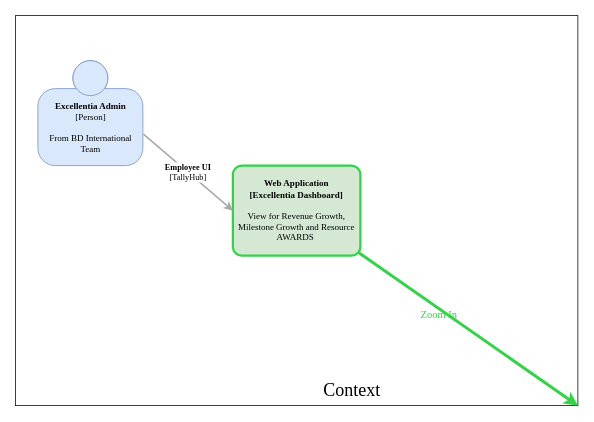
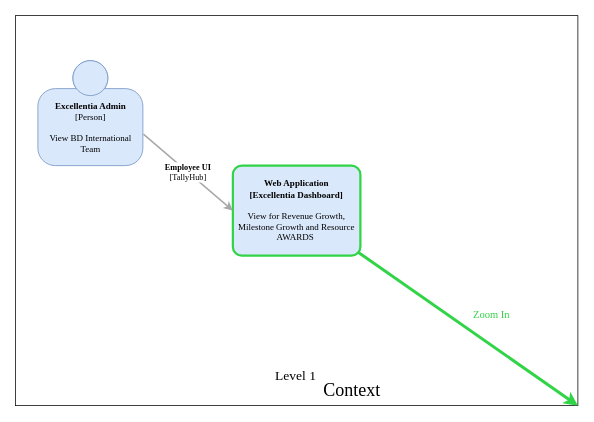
node "Excellentia Admin [Person] From BD International Team": label "Excellentia Admin [Person] From BD International Team" -> "Excellentia Admin [Person] View BD International Team"
node "Web Application [Excellentia Dashboard] View for Revenue Growth, Milestone Growth and Resource AWARDS": fillcolor #d5e8d4 -> #dae8fc
node "Zoom In": moved (439, 315) -> (492, 315)
node "Level 1": added
